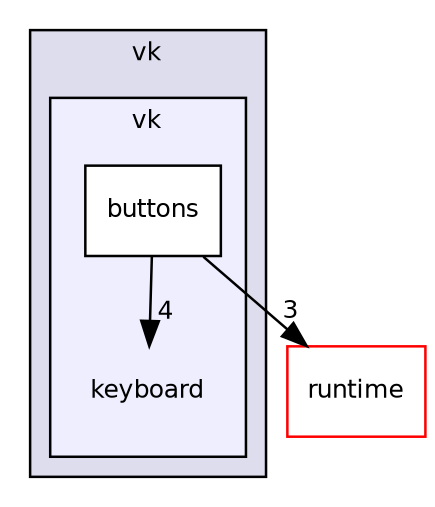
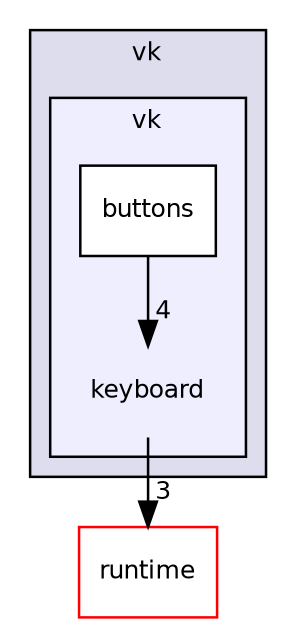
edge "buttons" -> "runtime": now "keyboard" -> "runtime"
